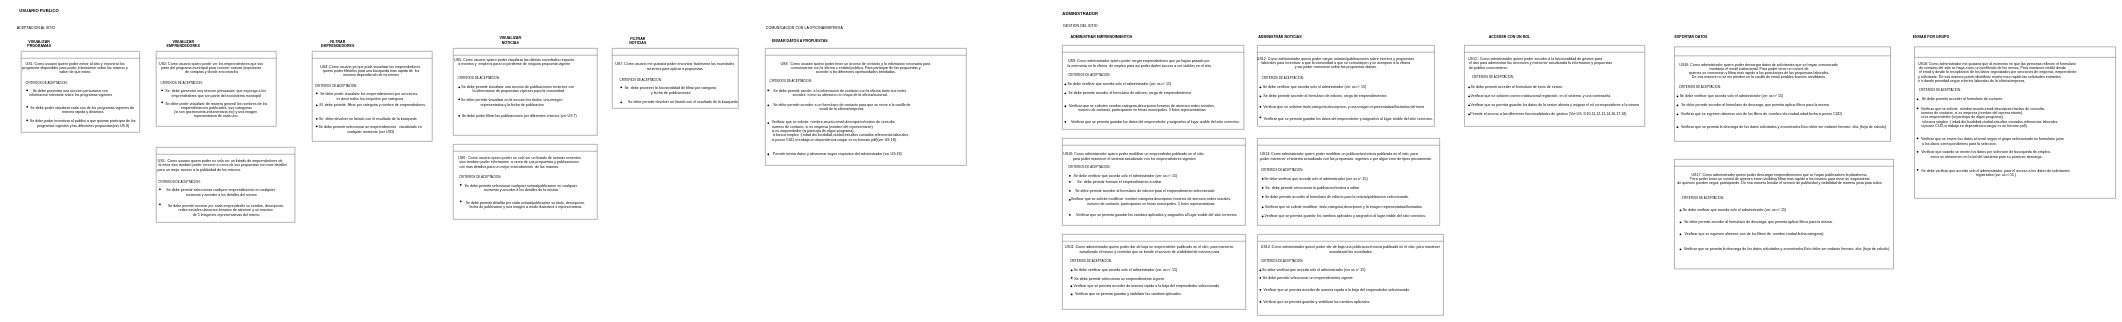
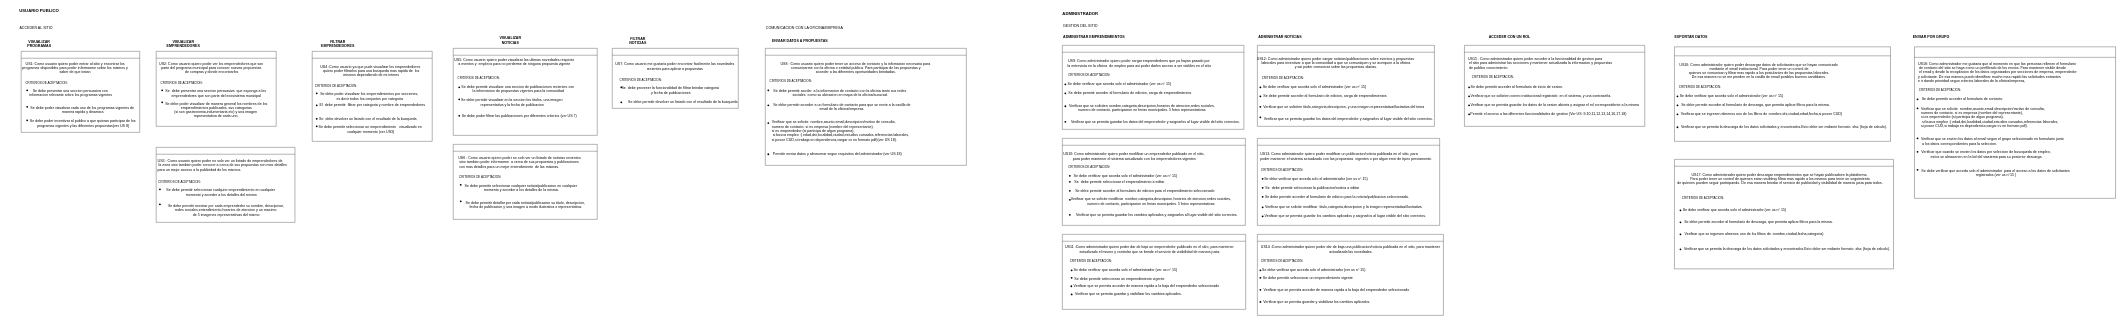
node "ACEPTACION AL SITIO": label "ACEPTACION AL SITIO" -> "ACCEDER AL SITIO"
node "ADMINISTRAR EMPRENDIMIENTOS": moved (1101, 37) -> (1094, 37)
node "Se debe proveeer la funcionalidad de filtrar por categoria y fecha de publicaciones": label "Se debe proveeer la funcionalidad de filtrar por categoria y fecha de publicaciones" -> "Se debe proveeer la funcionalidad de filtrar brindar categoria y fecha de publicaciones"
node "Se debe permitir formato el emprendimiento a editar": label "Se debe permitir formato el emprendimiento a editar" -> "Se debe permitir seleccionar el emprendimiento a editar"
node "Se debe permitir mostrar por cada emprendedor su nombre, descripcion, redes sociales,ubicacion,horarios de atencion y un maximo de 5 imagenes representativas del mismo": label "Se debe permitir mostrar por cada emprendedor su nombre, descripcion, redes sociales,ubicacion,horarios de atencion y un maximo de 5 imagenes representativas del mismo" -> "Se debe permitir mostrar por cada emprendedor su nombre, descripcion, redes sociales,entendimiento,horarios de atencion y un maximo de 5 imagenes representativas del mismo"
